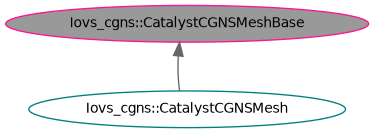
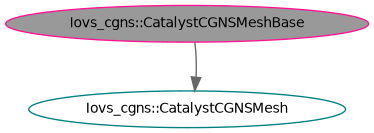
edge "Iovs_cgns::CatalystCGNSMesh" -> "Iovs_cgns::CatalystCGNSMeshBase": reversed
